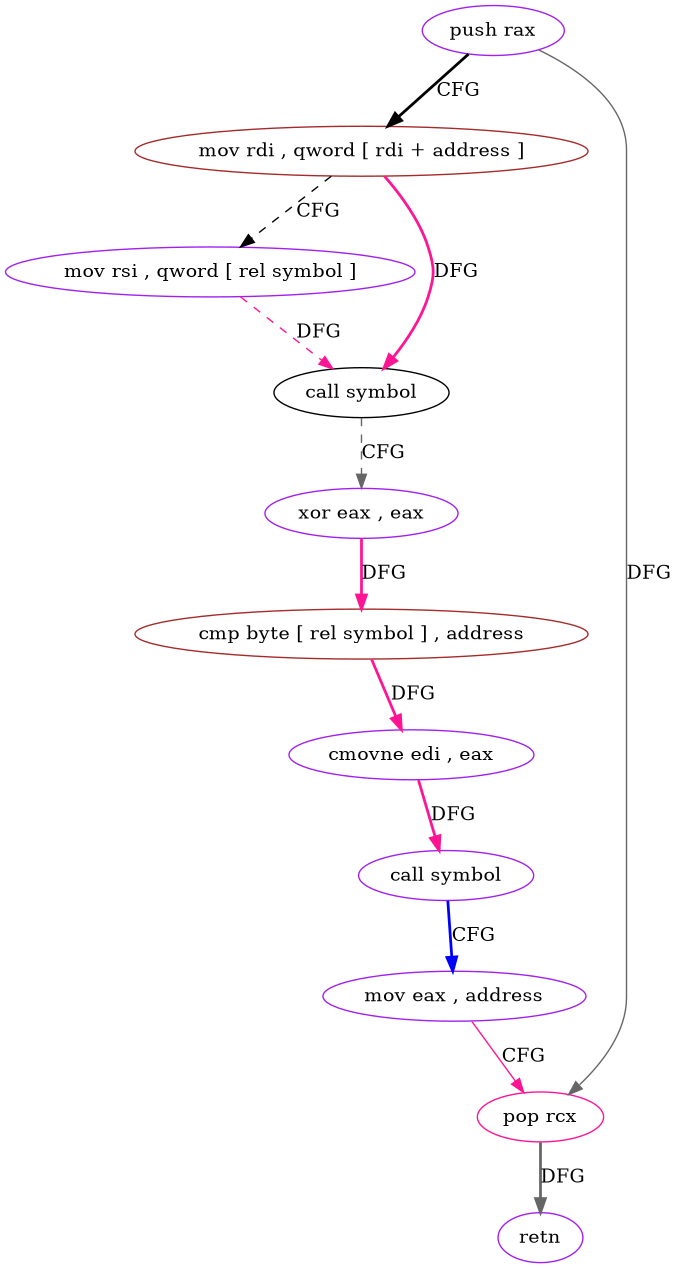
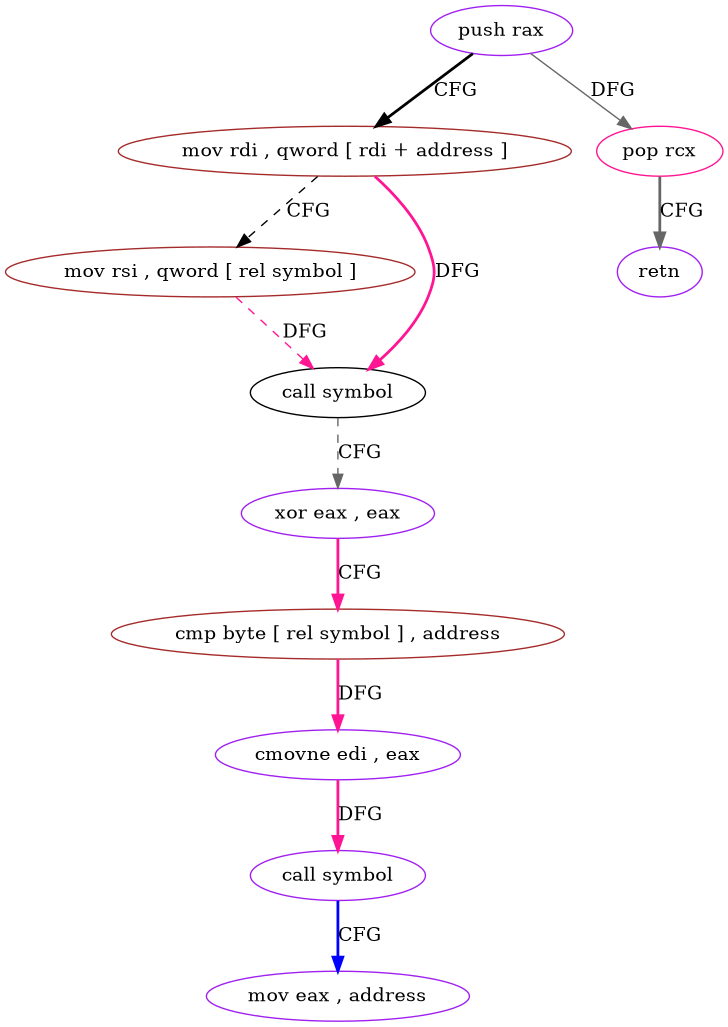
node "mov rsi , qword [ rel symbol ]": color purple -> brown
edge "xor eax , eax" -> "cmp byte [ rel symbol ] , address": label "DFG" -> "CFG"
edge "mov eax , address" -> "pop rcx": removed, label "CFG"
edge "pop rcx" -> "retn": label "DFG" -> "CFG"
